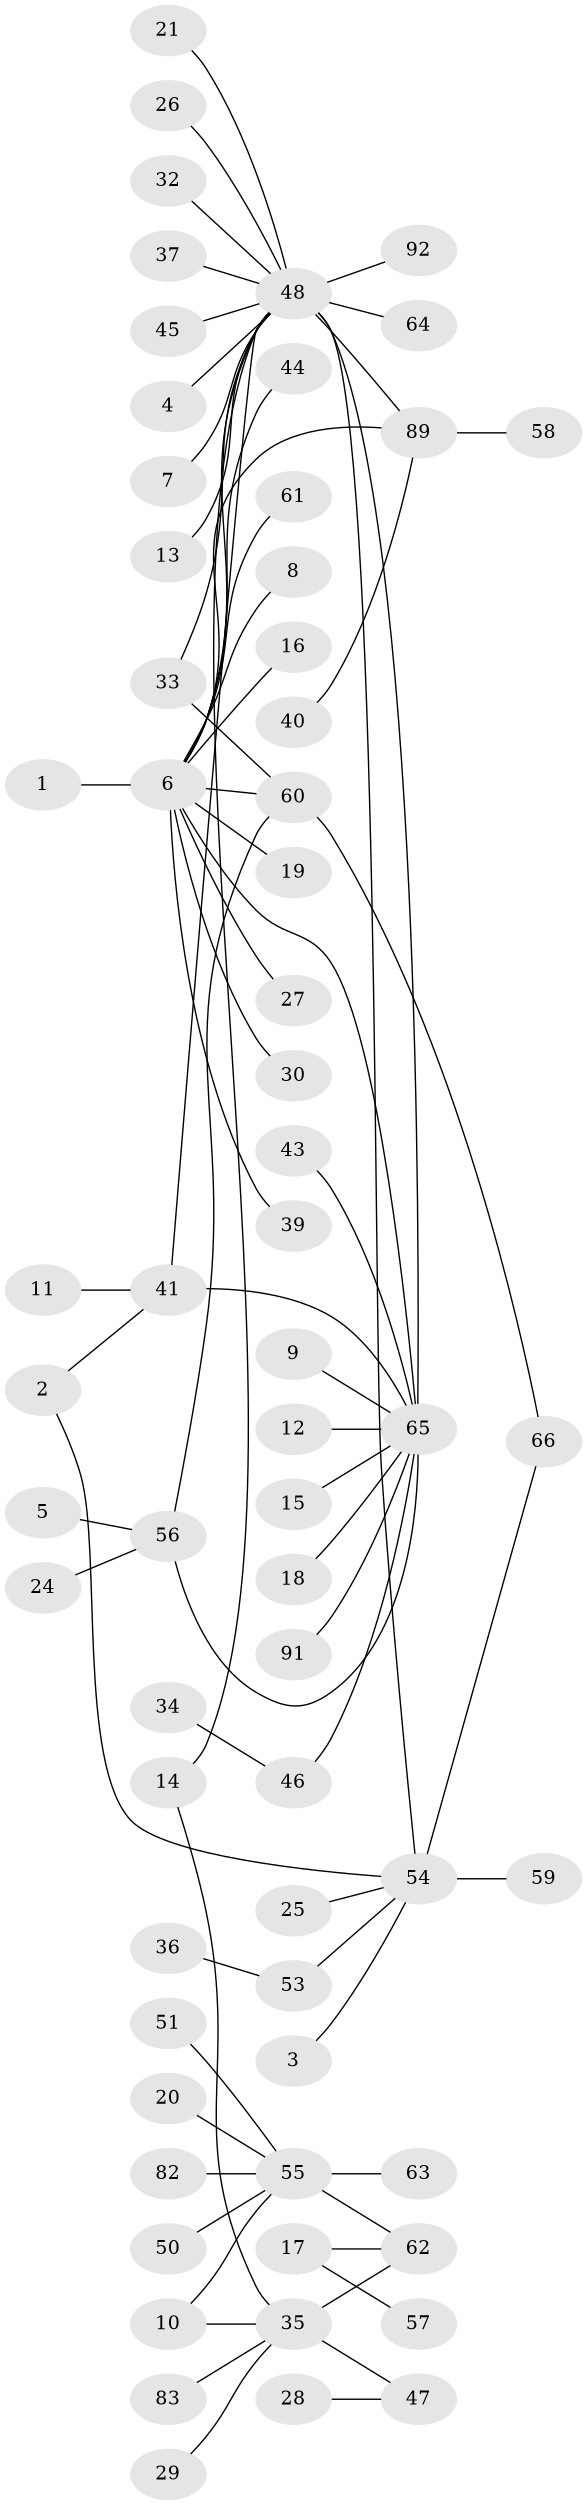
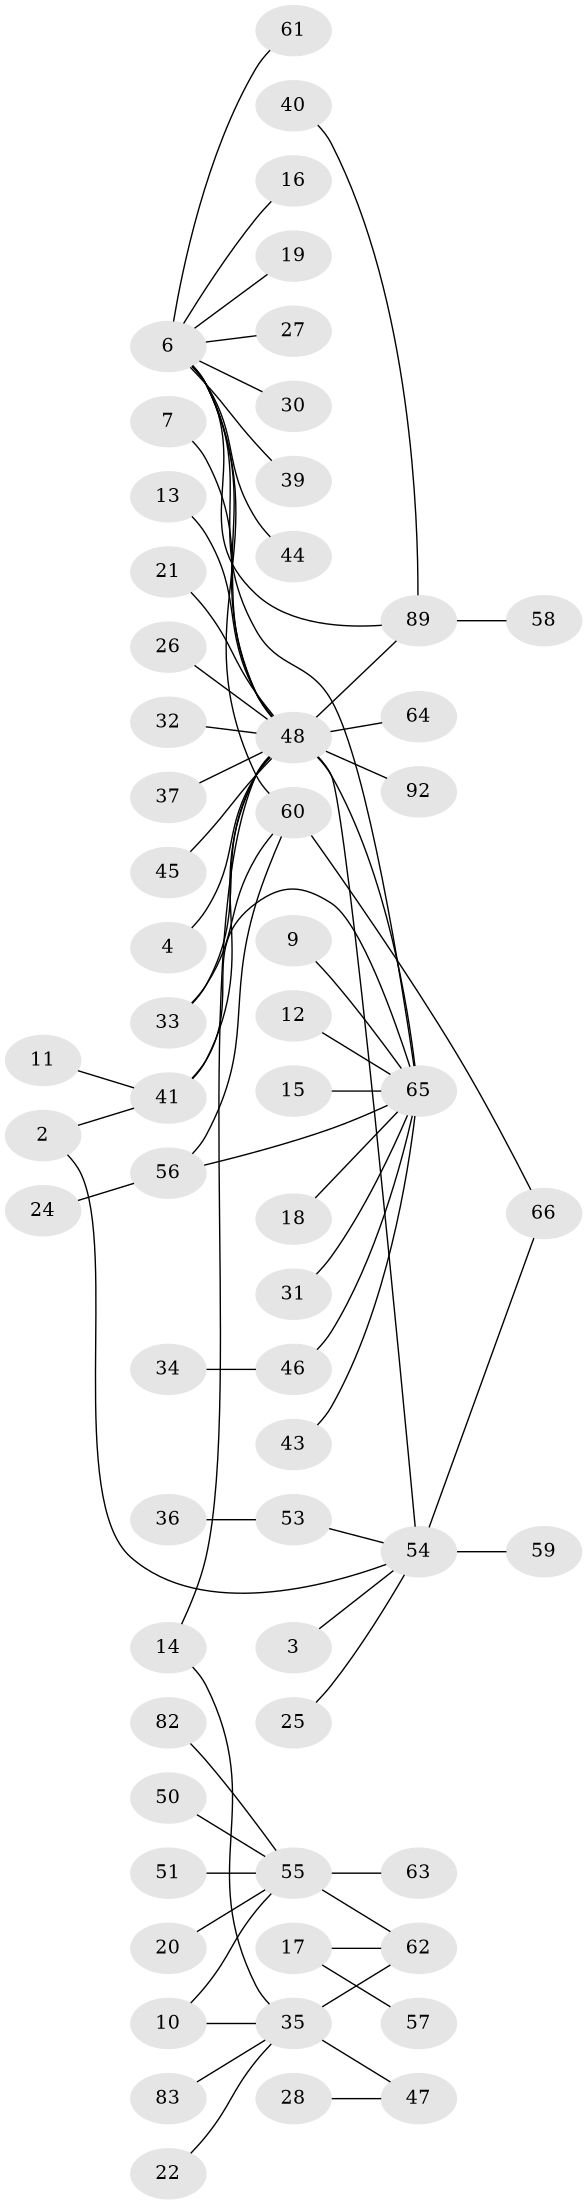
node "8": removed
node "1": removed
node "5": removed
node "91": label "91" -> "31"
node "29": label "29" -> "22"
